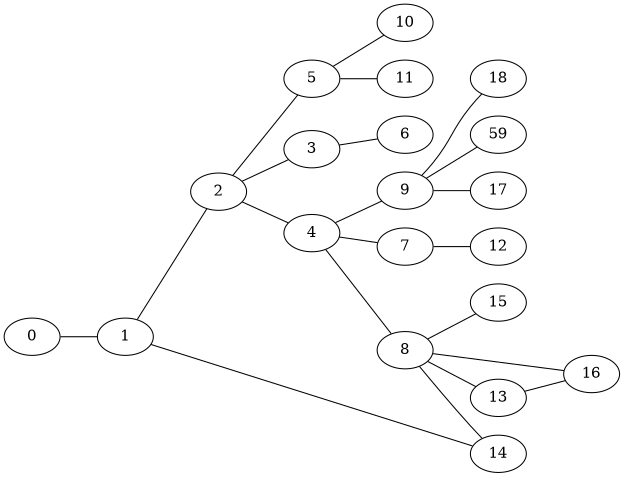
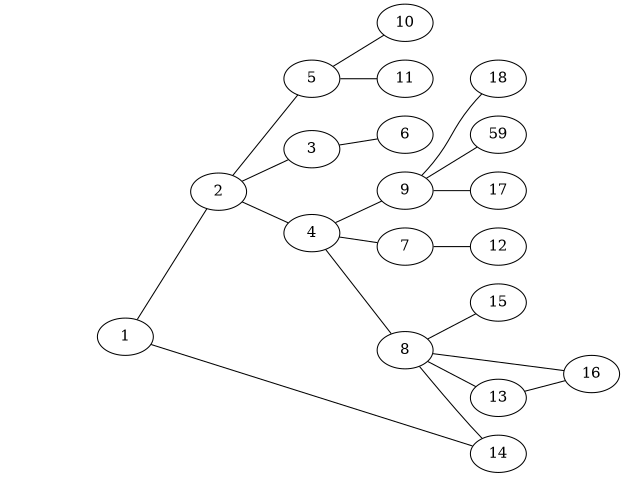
node "0": removed
